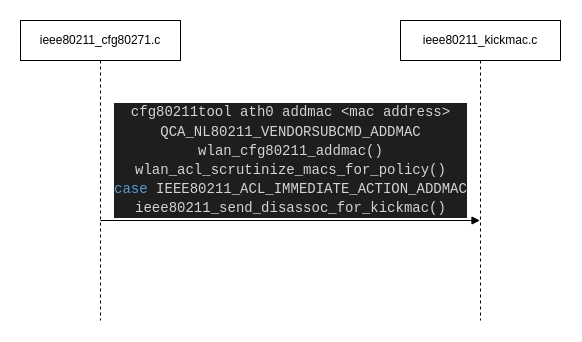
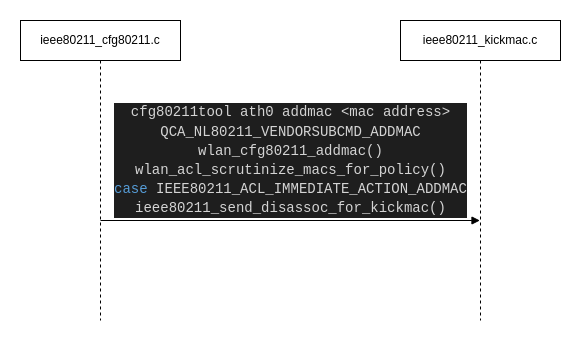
node "ieee80211_cfg80271.c": label "ieee80211_cfg80271.c" -> "ieee80211_cfg80211.c"
